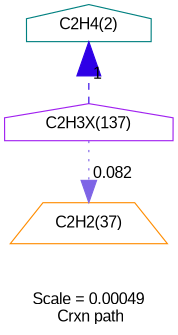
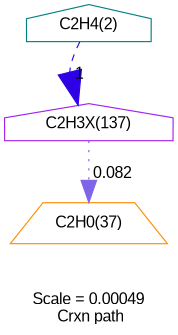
edge "C2H3X(137)" -> "C2H4(2)": reversed
node "C2H2(37)": label "C2H2(37)" -> "C2H0(37)"
